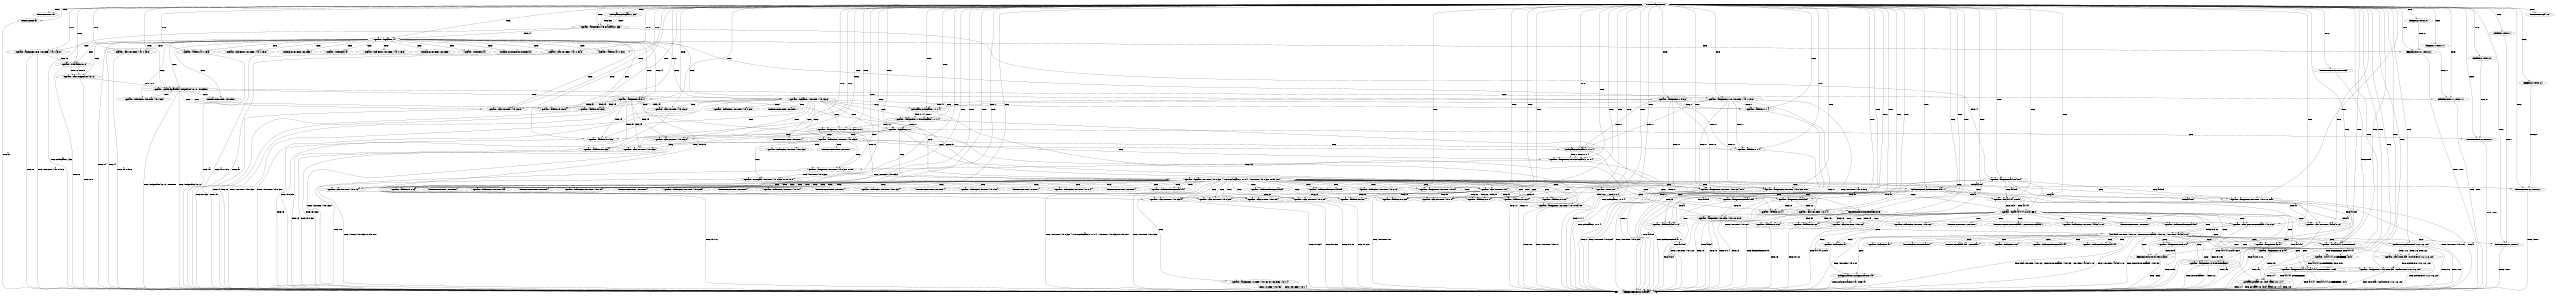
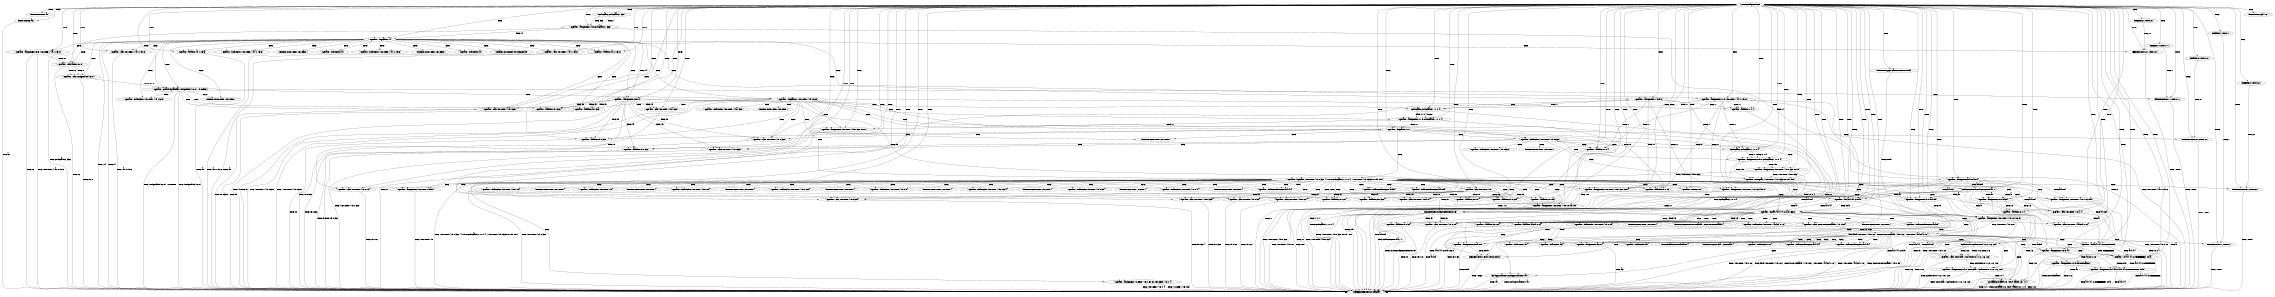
node "(IDENTIFIER,result,return result;)": label "(IDENTIFIER,result,return result;)" -> "(IDENTIFIER,pgrsStartNow,return result;)"
edge "(<operator>.assignment,v15 = Curl_ccalloc(1, v7 + 4))" -> "(<operator>.notEquals,(*(_DWORD *)(v5 + 332) = v15) != 0)": added, label "DDG: v15"
edge "(<operator>.assignment,a1[188] = v4)" -> "(<operator>.cast,(_DWORD *)(a1[20] + 16))": reversed
edge "(<operator>.notEquals,(*(_DWORD *)(v5 + 332) = v15) != 0)" -> "(METHOD_RETURN,int __fastcall)": label "DDG: (*(_DDG *)(v5 + 332) = v15) != 0" -> "DDG: (*(_DWORD *)(v5 + 332) = v15) != 0"
node "(<operator>.indirection,*a2)": added
node "(UNKNOWN,sockaddr char *,const char *)": label "(UNKNOWN,sockaddr char *,const char *)" -> "(UNKNOWN,const char *,const char *)"
